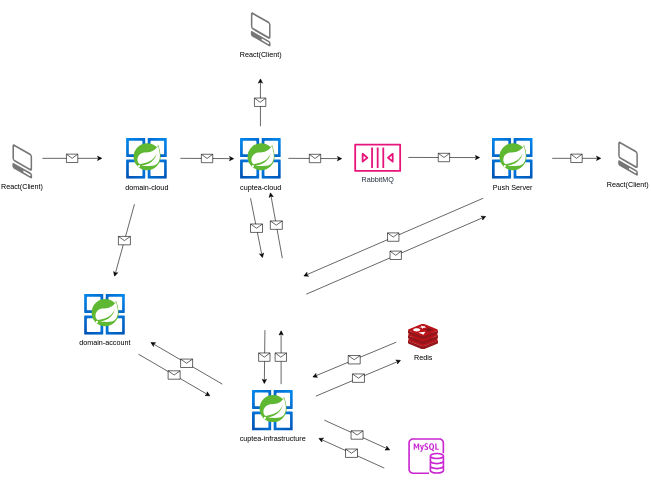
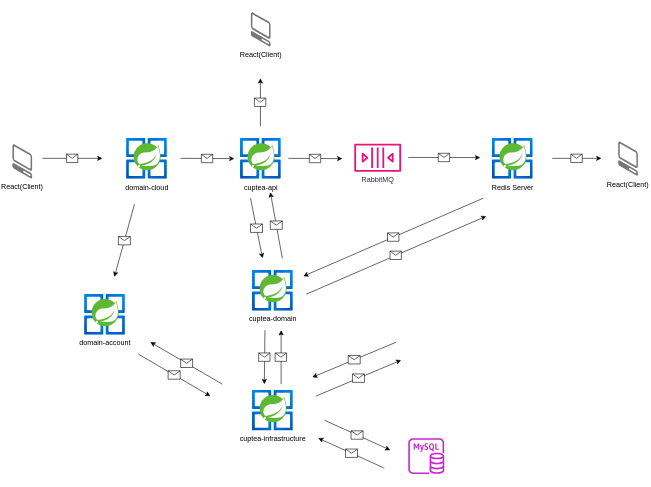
node "cuptea-cloud": label "cuptea-cloud" -> "cuptea-api"
node "Push Server": label "Push Server" -> "Redis Server"
node "cuptea-domain": added
node "Redis": removed
